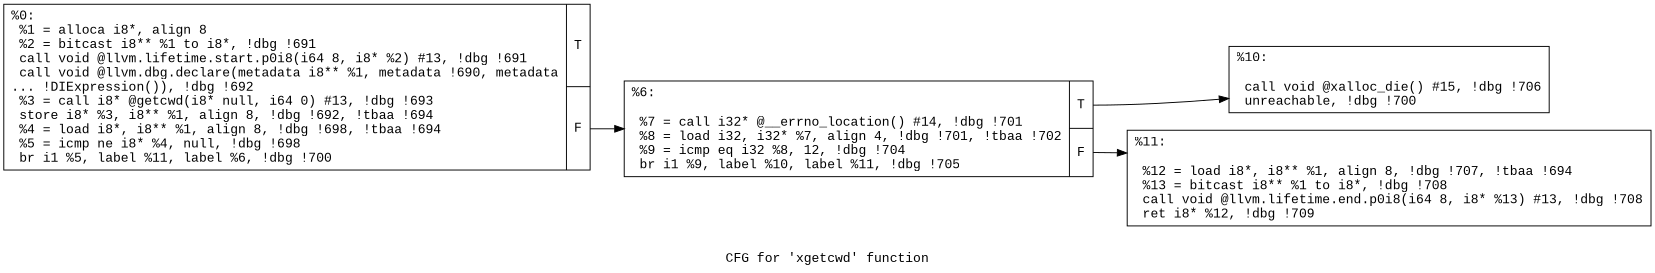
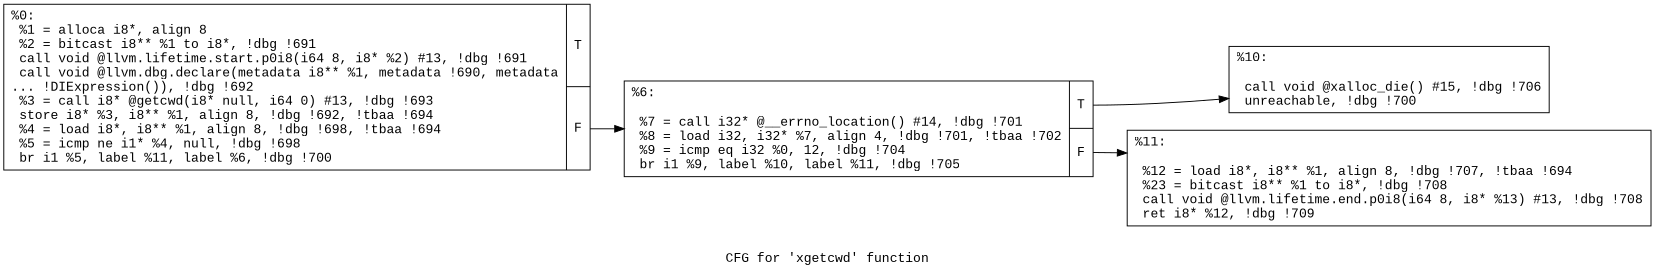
node "%0:": text "%5 = icmp ne i8* %4, null, !dbg !698" -> "%5 = icmp ne i1* %4, null, !dbg !698"
node "%6:": text "%9 = icmp eq i32 %8, 12, !dbg !704" -> "%9 = icmp eq i32 %0, 12, !dbg !704"
node "%11:": text "%13 = bitcast i8** %1 to i8*, !dbg !708" -> "%23 = bitcast i8** %1 to i8*, !dbg !708"
